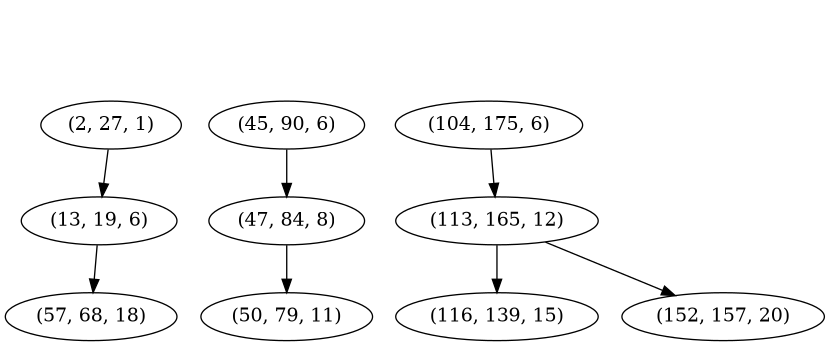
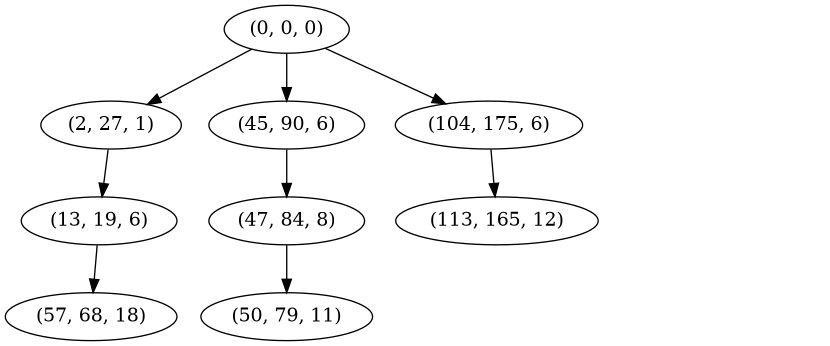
node "(0, 0, 0)": added
node "(116, 139, 15)": removed
node "(152, 157, 20)": removed
